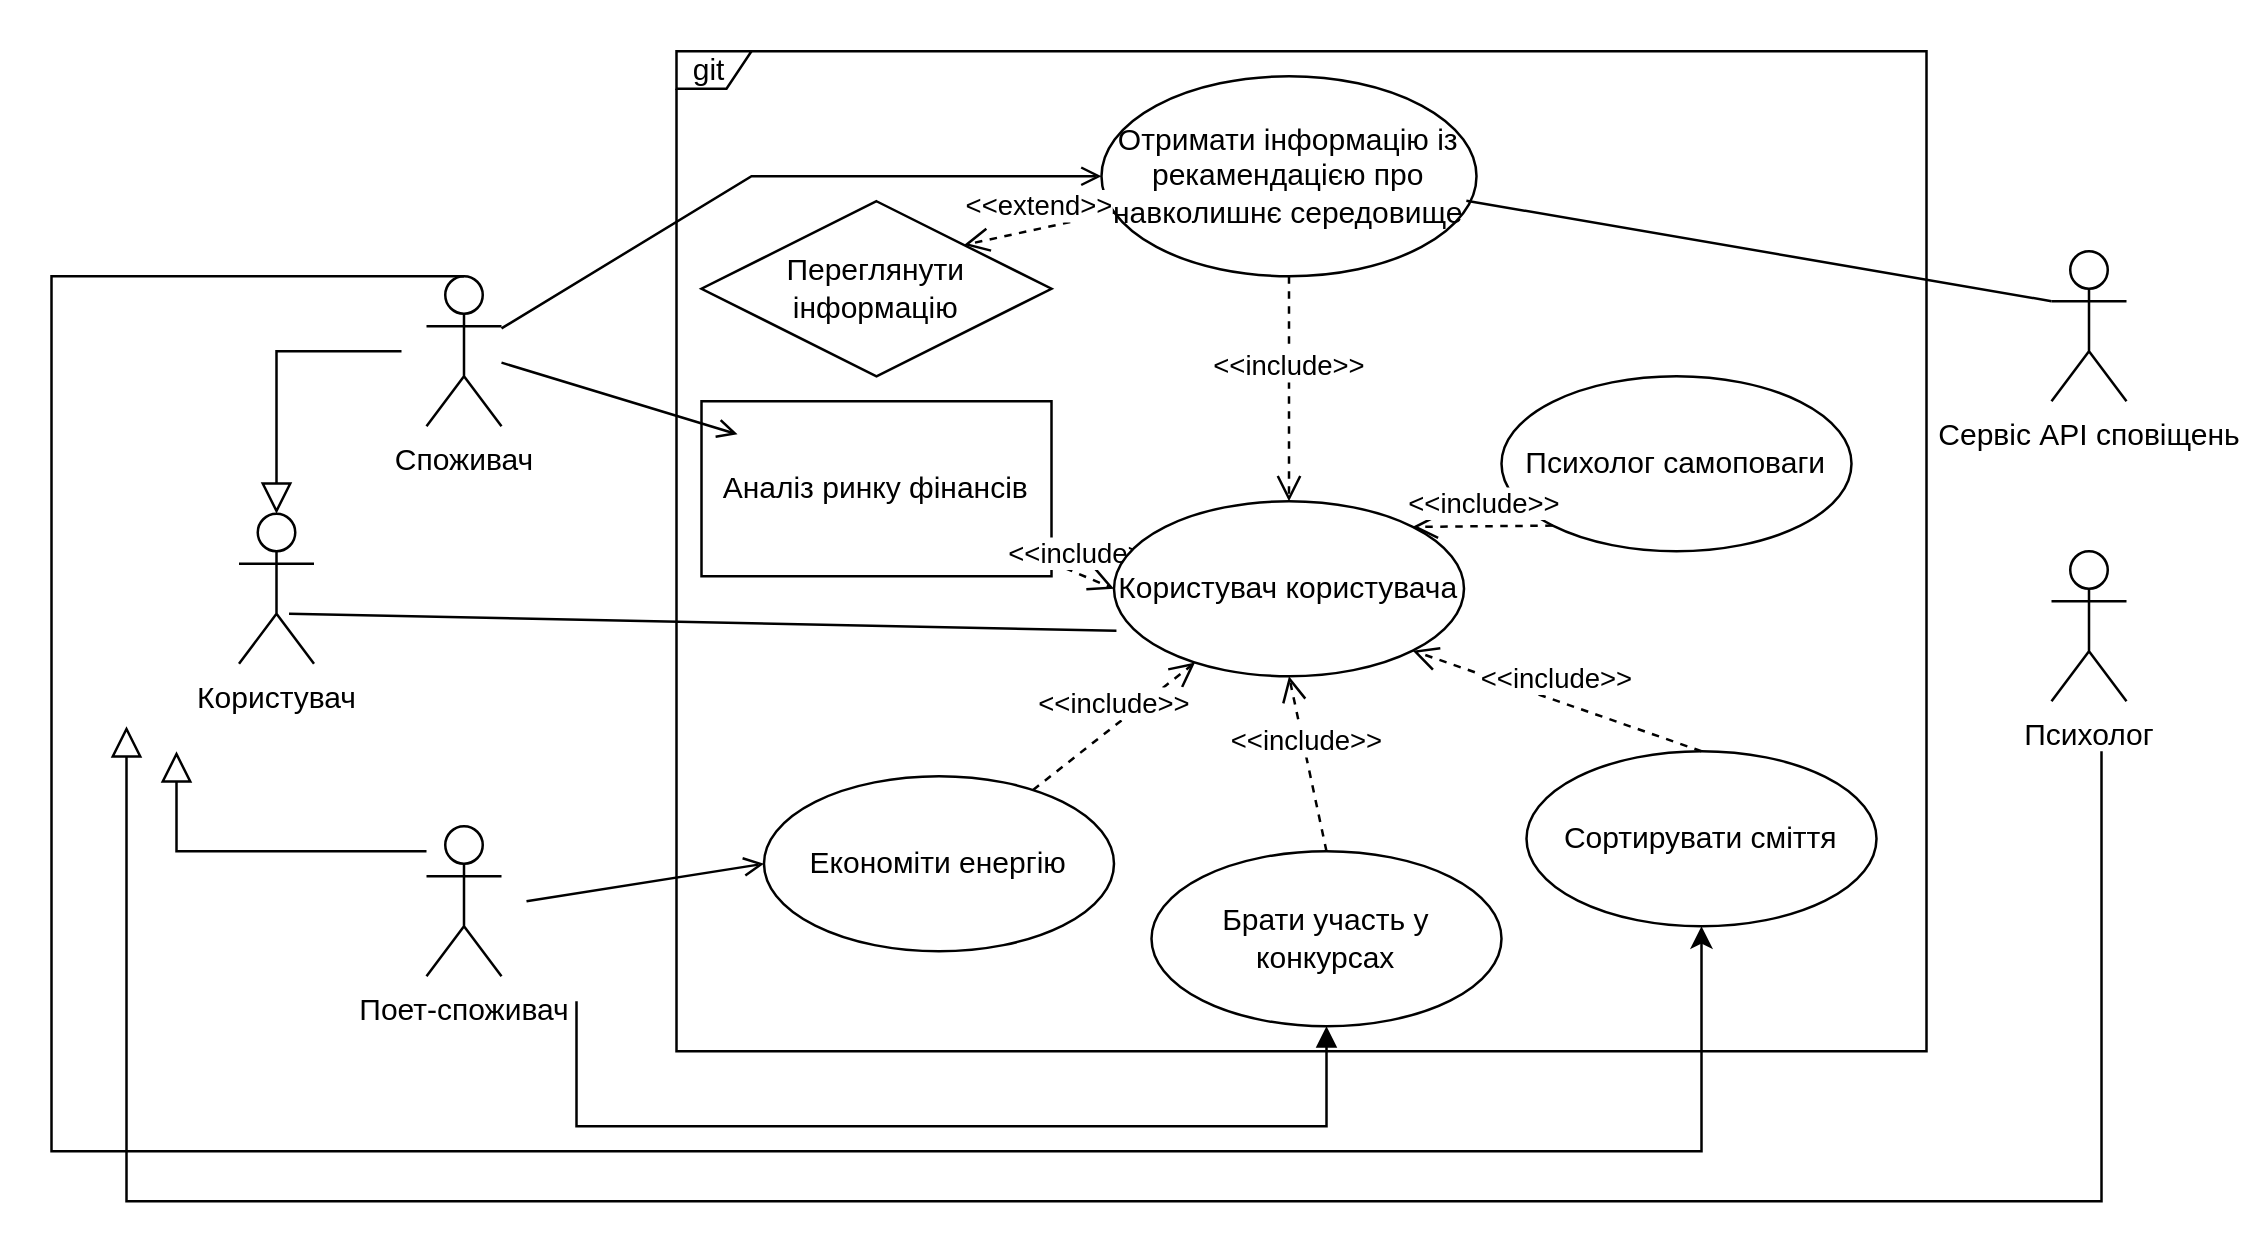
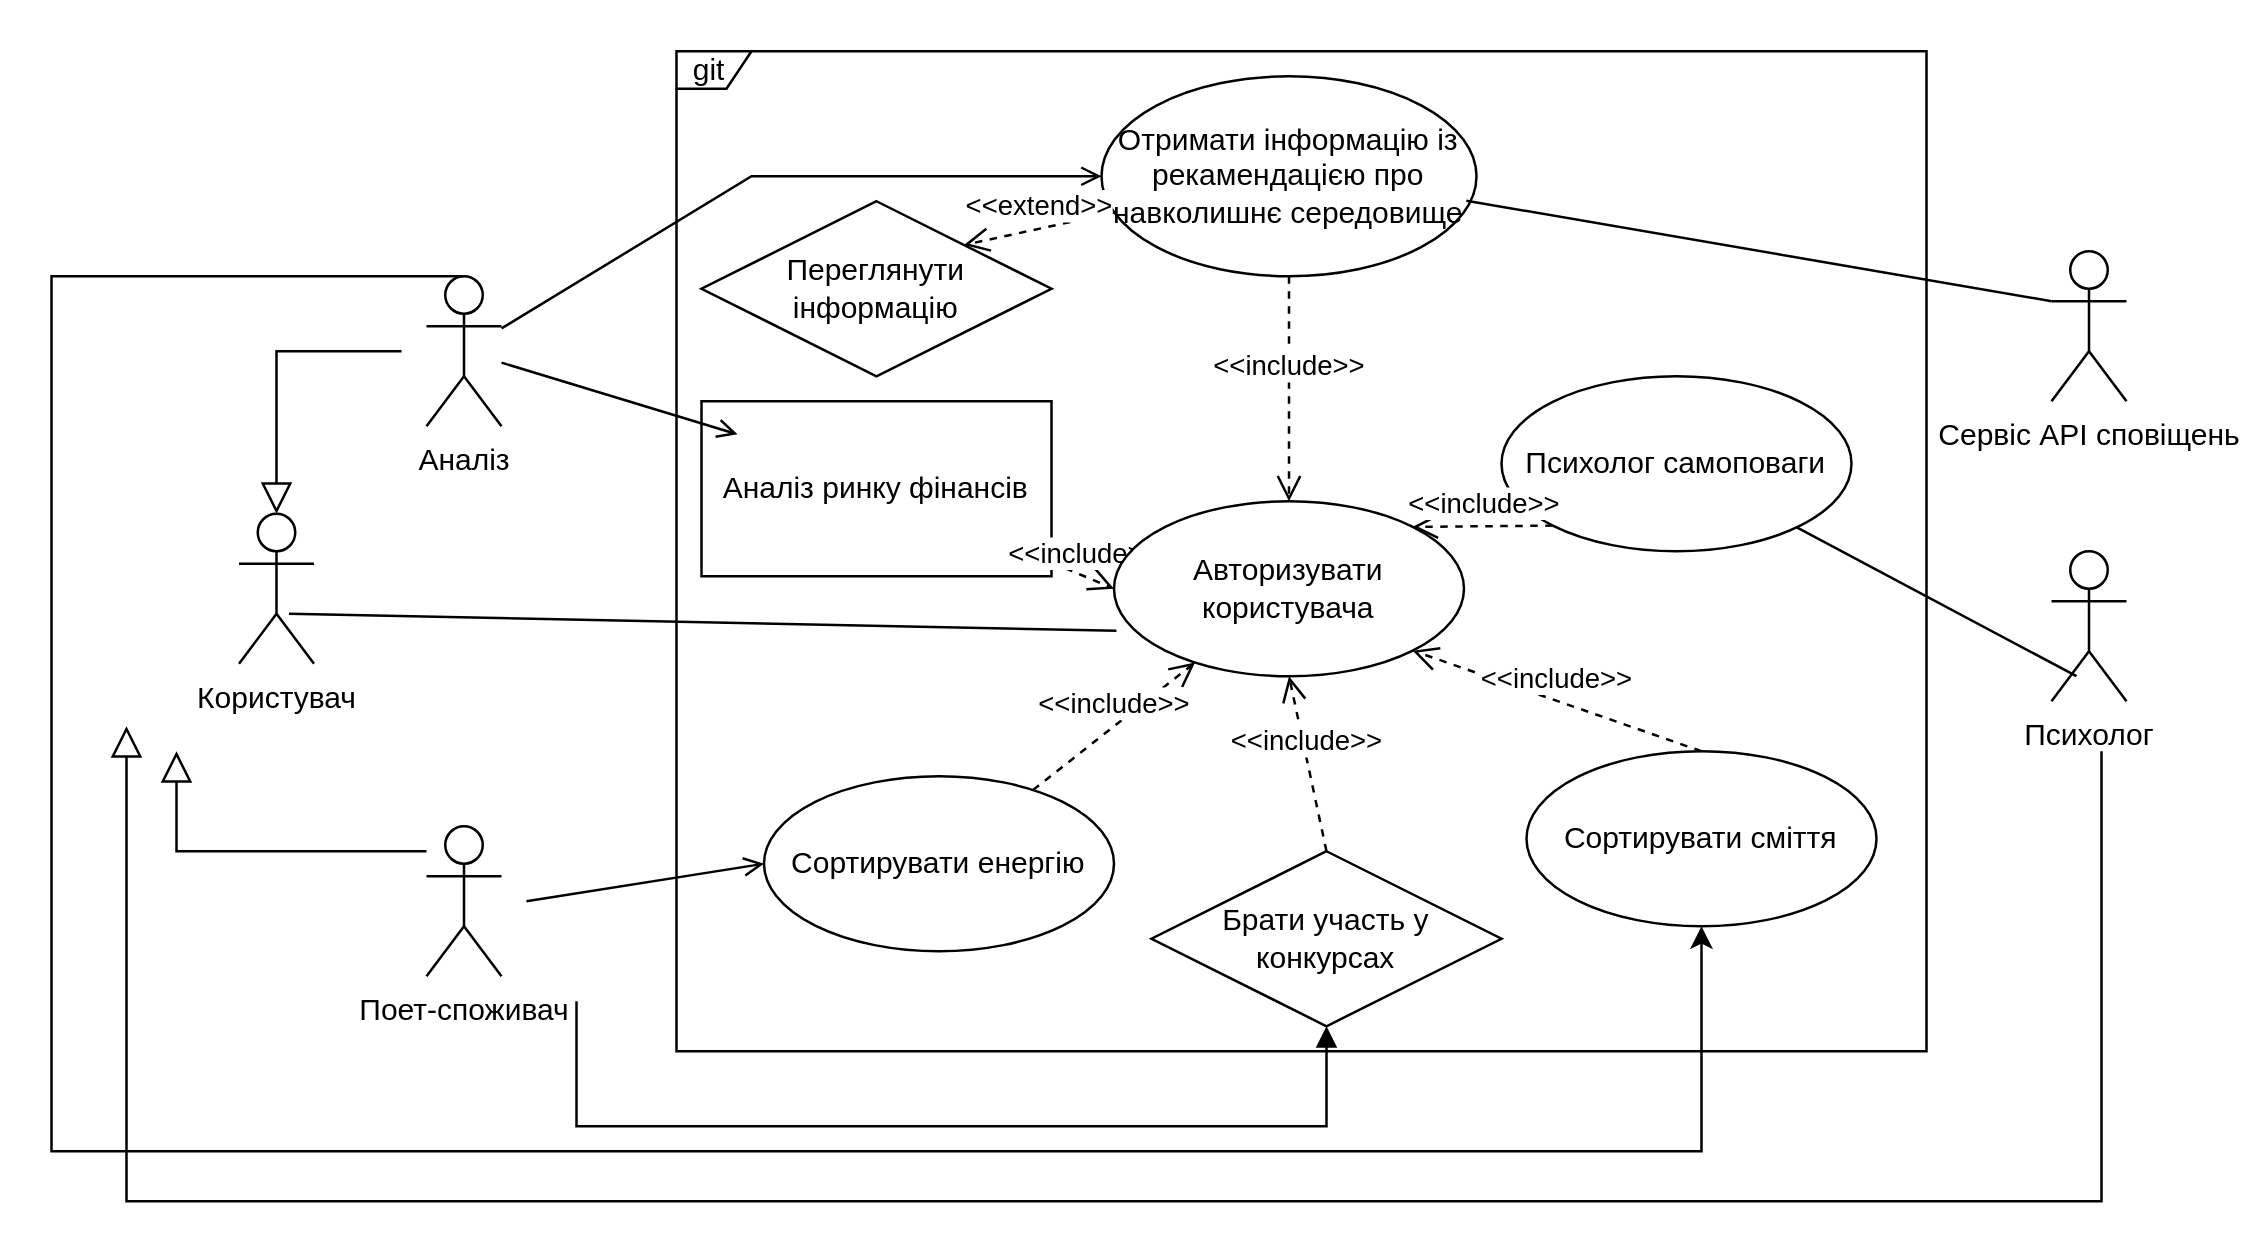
node "Споживач": label "Споживач" -> "Аналіз"
node "Користувач користувача": label "Користувач користувача" -> "Авторизувати користувача"
edge "Психолог самоповаги" -- "Психолог": added
node "Економіти енергію": label "Економіти енергію" -> "Сортирувати енергію"
node "Брати участь у конкурсах": shape ellipse -> diamond
